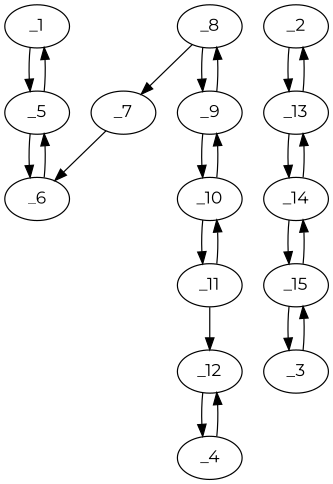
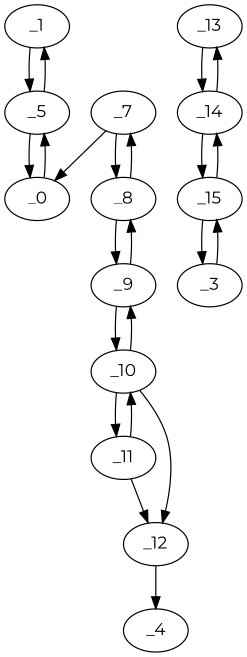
node "_2": removed
edge "_7" -> "_8": added
node "_6": label "_6" -> "_0"
edge "_4" -> "_12": now "_10" -> "_12"
